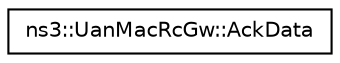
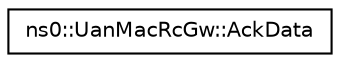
node "ns3::UanMacRcGw::AckData": label "ns3::UanMacRcGw::AckData" -> "ns0::UanMacRcGw::AckData"
